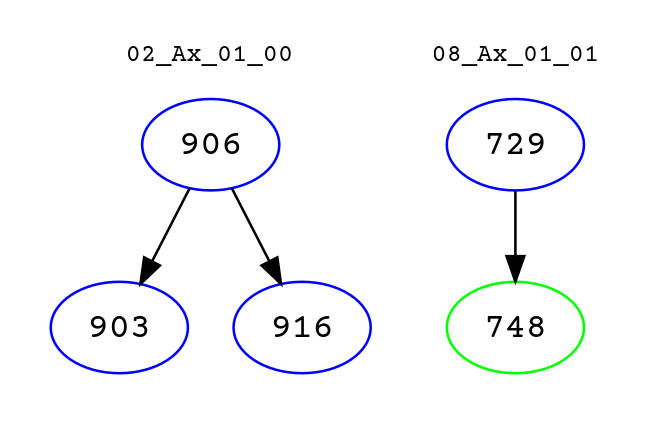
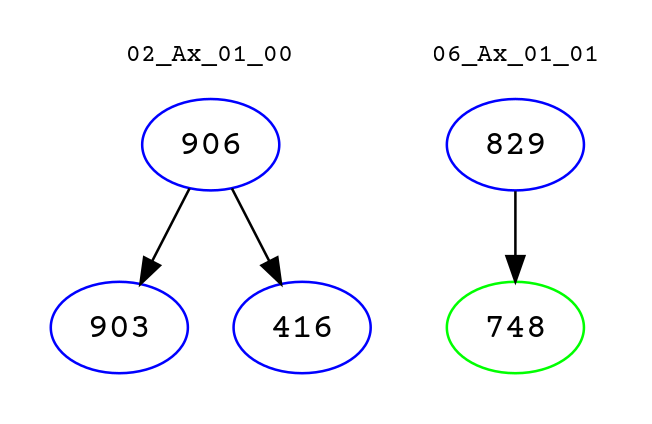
cluster "08_Ax_01_01": label "08_Ax_01_01" -> "06_Ax_01_01"
node "729": label "729" -> "829"
node "916": label "916" -> "416"
